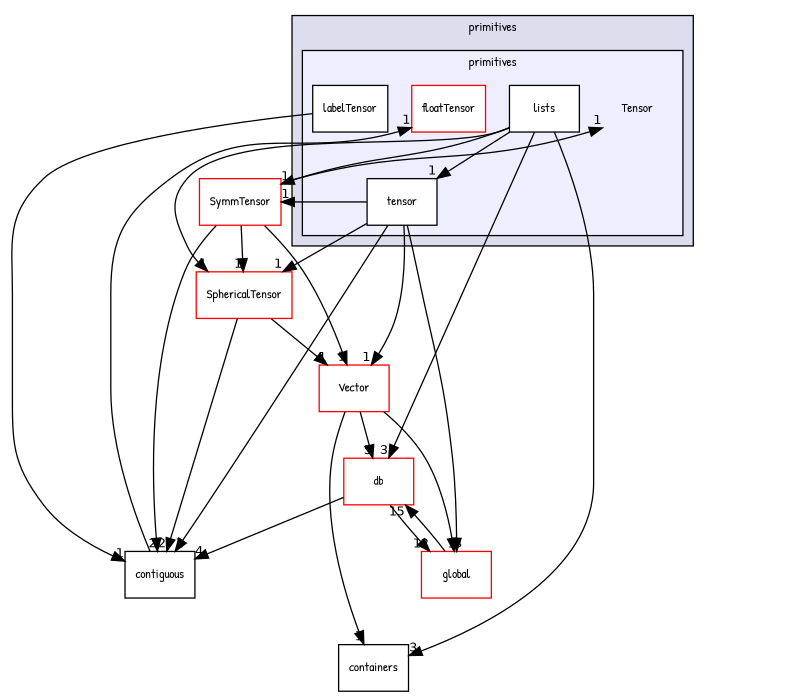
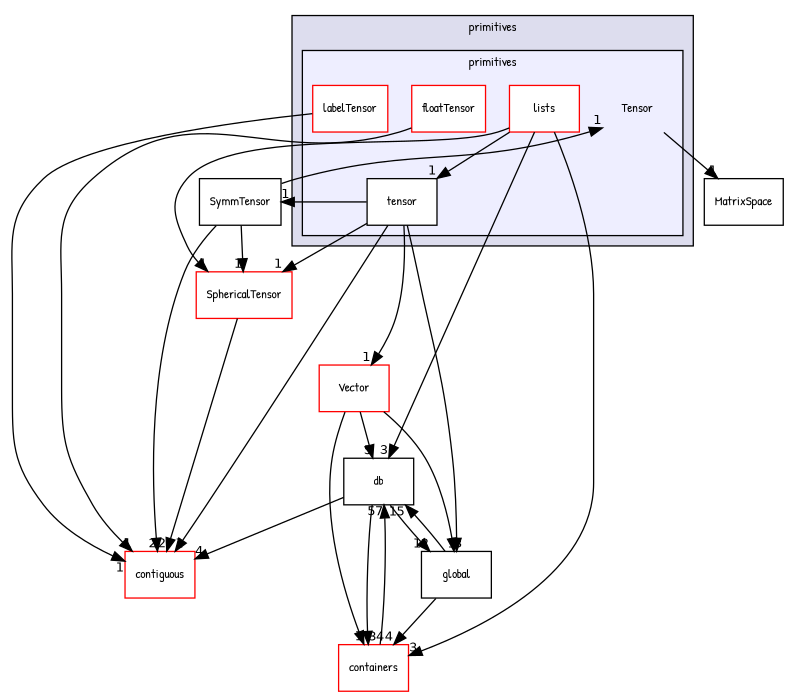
node "labelTensor": color black -> red
node "lists": color black -> red
edge "lists" -> "SymmTensor": removed
node "SymmTensor": color red -> black
node "MatrixSpace": added
edge "contiguous" -> "floatTensor": reversed
edge "SymmTensor" -> "Vector": removed
edge "SphericalTensor" -> "Vector": removed
node "db": color red -> black
edge "db" -> "containers": added
node "contiguous": color black -> red
node "global": color red -> black
edge "containers" -> "db": added
edge "global" -> "containers": added
node "containers": color black -> red
